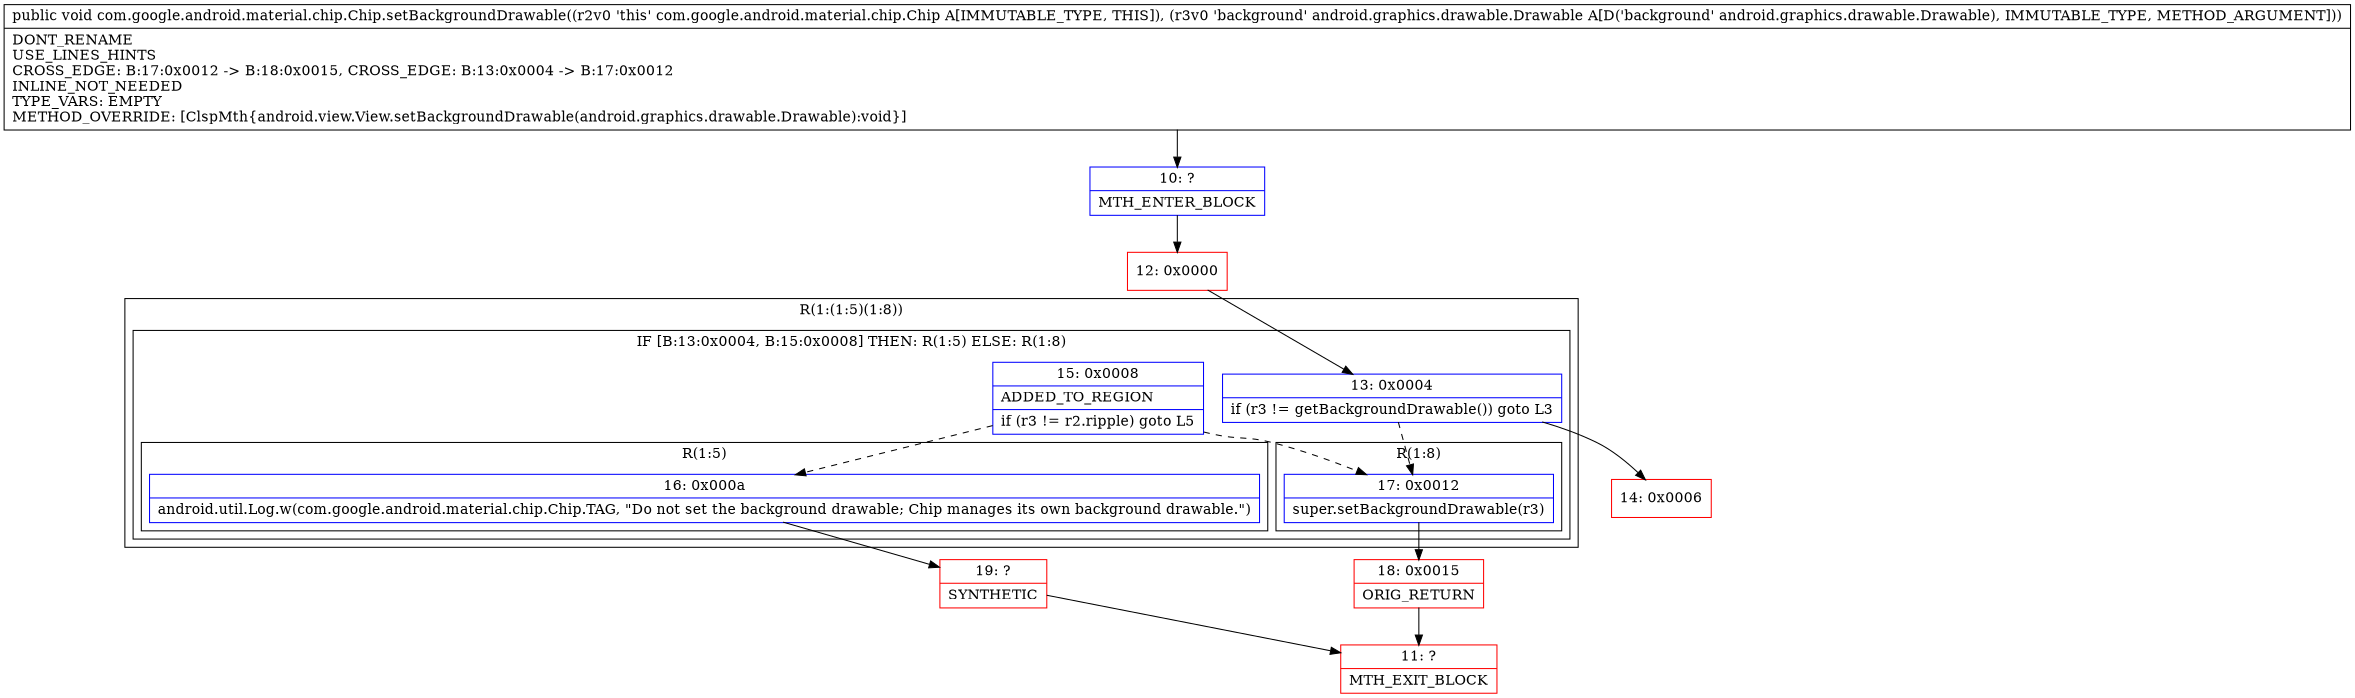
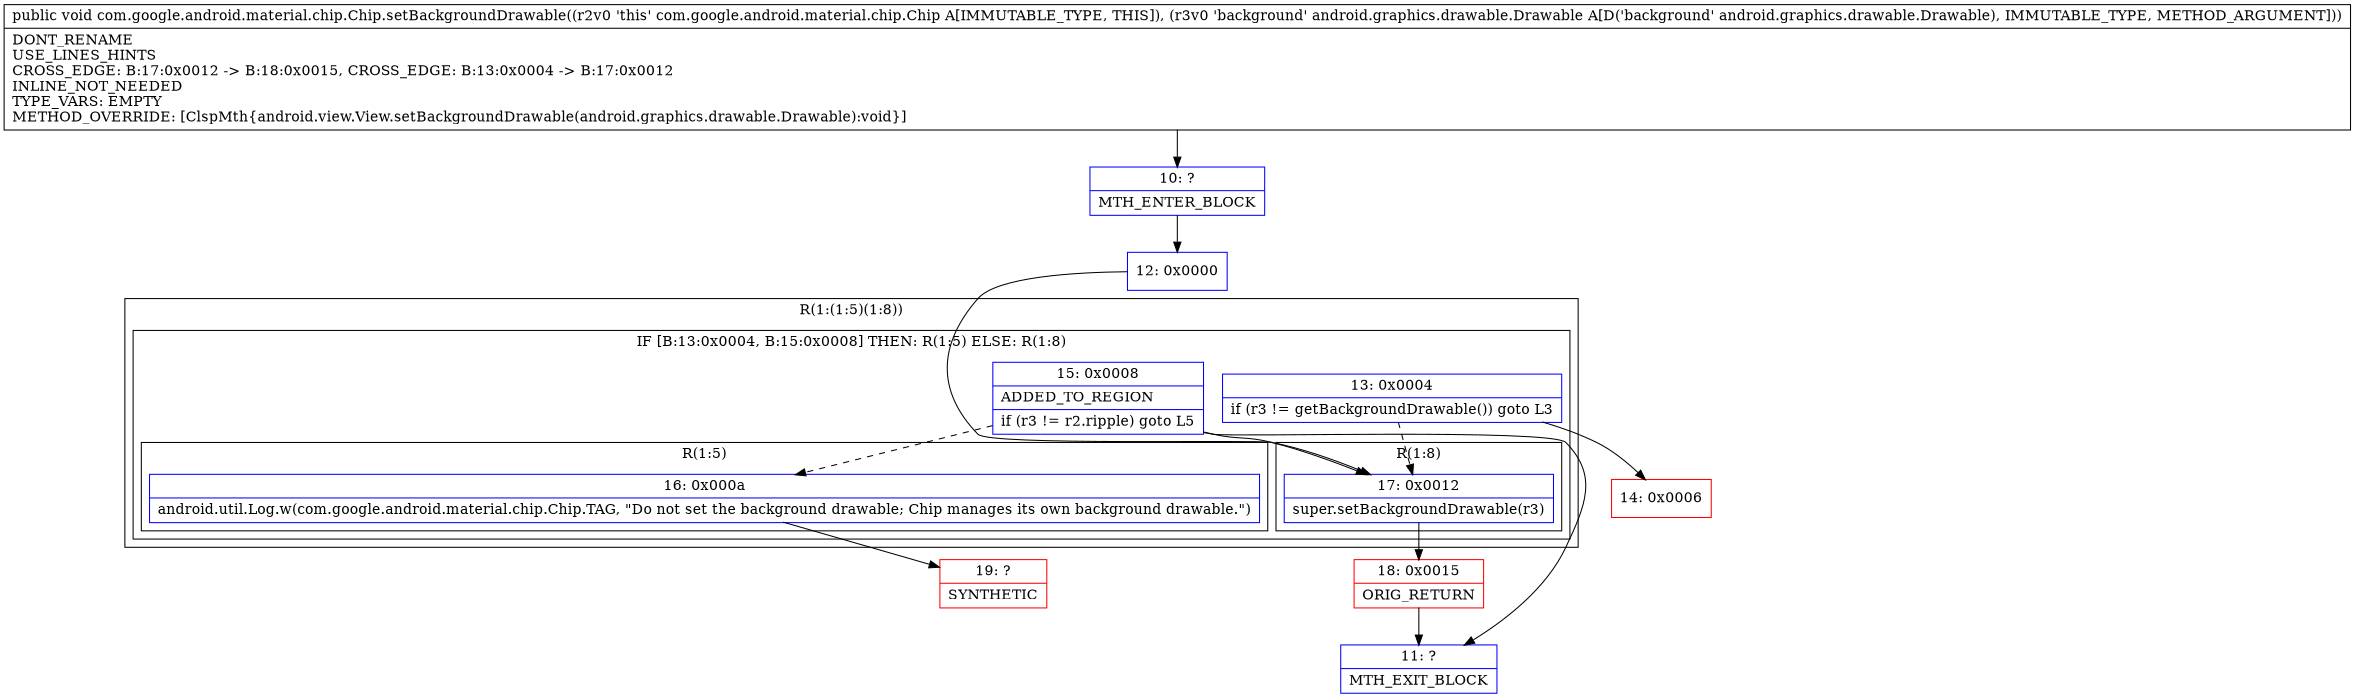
node "12: 0x0000": color red -> blue
edge "12: 0x0000" -> "13: 0x0004": now "12: 0x0000" -> "17: 0x0012"
edge "15: 0x0008" -> "17: 0x0012": style dashed -> solid
edge "19: ?" -> "11: ?": now "15: 0x0008" -> "11: ?"
node "11: ?": color red -> blue
